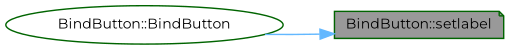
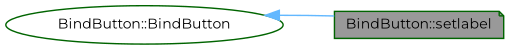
edge "BindButton::BindButton" -> "BindButton::setlabel": reversed
